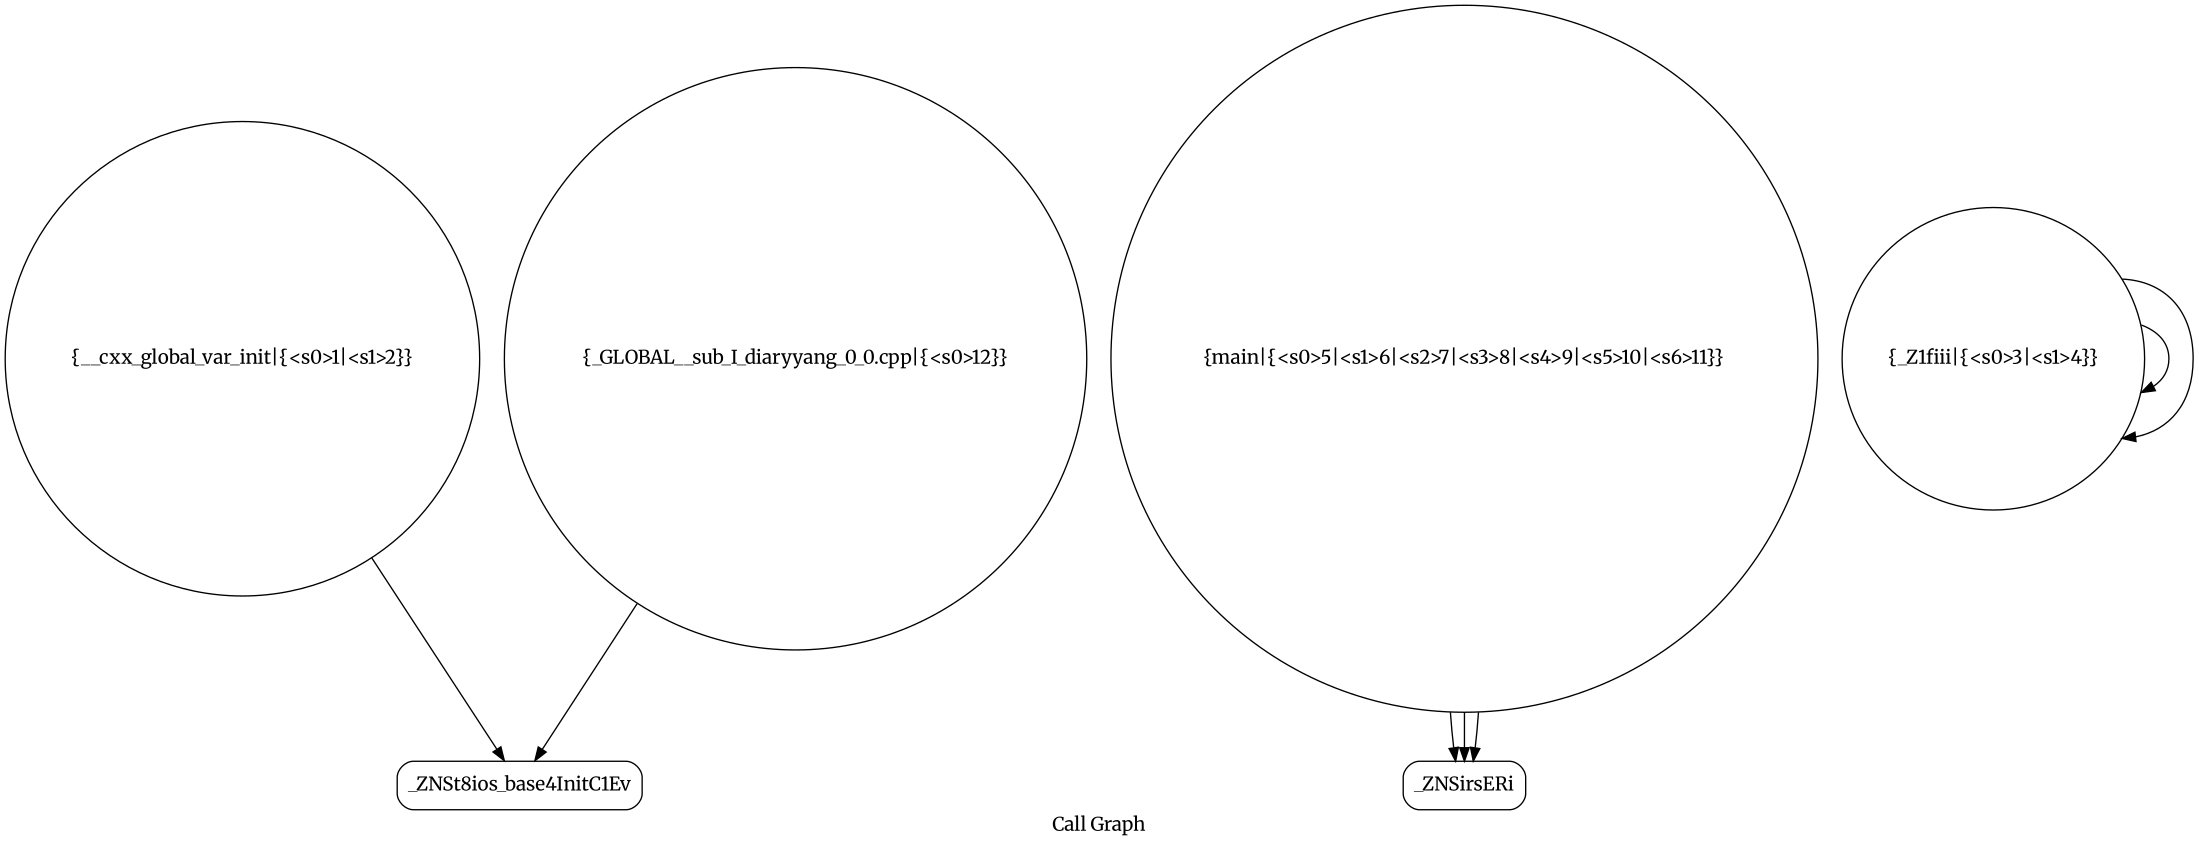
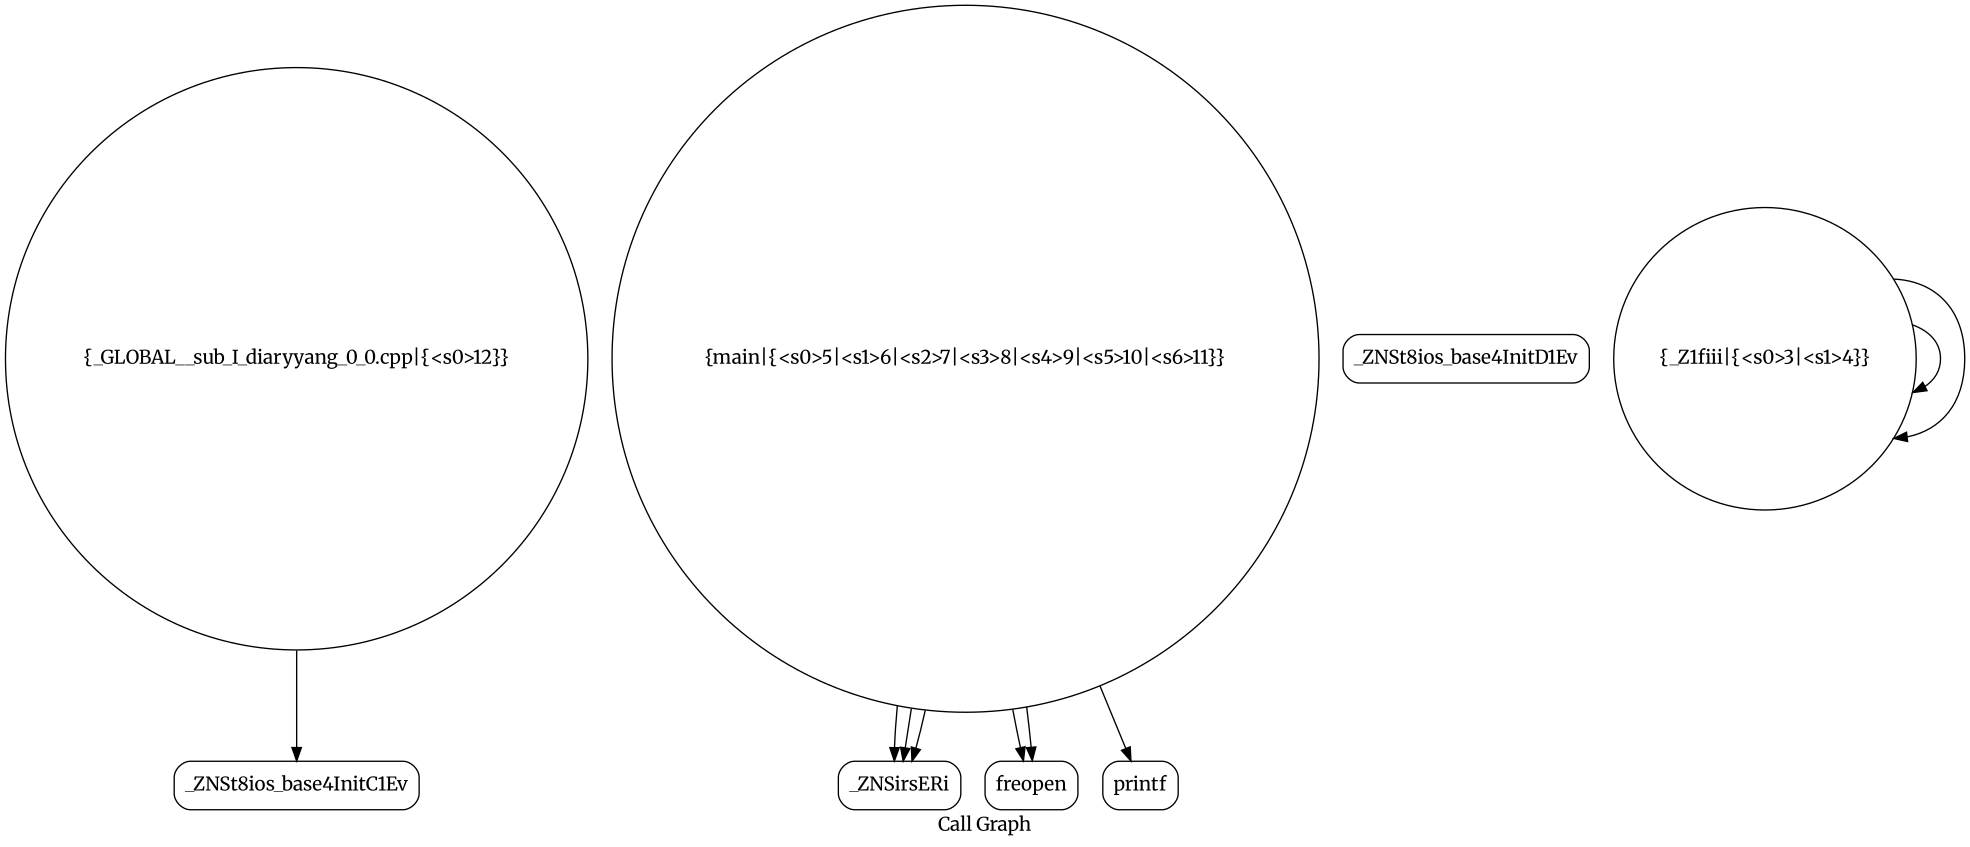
node "{__cxx_global_var_init|{<s0>1|<s1>2}}": removed
node "_ZNSt8ios_base4InitD1Ev": added
node "freopen": added
node "printf": added
